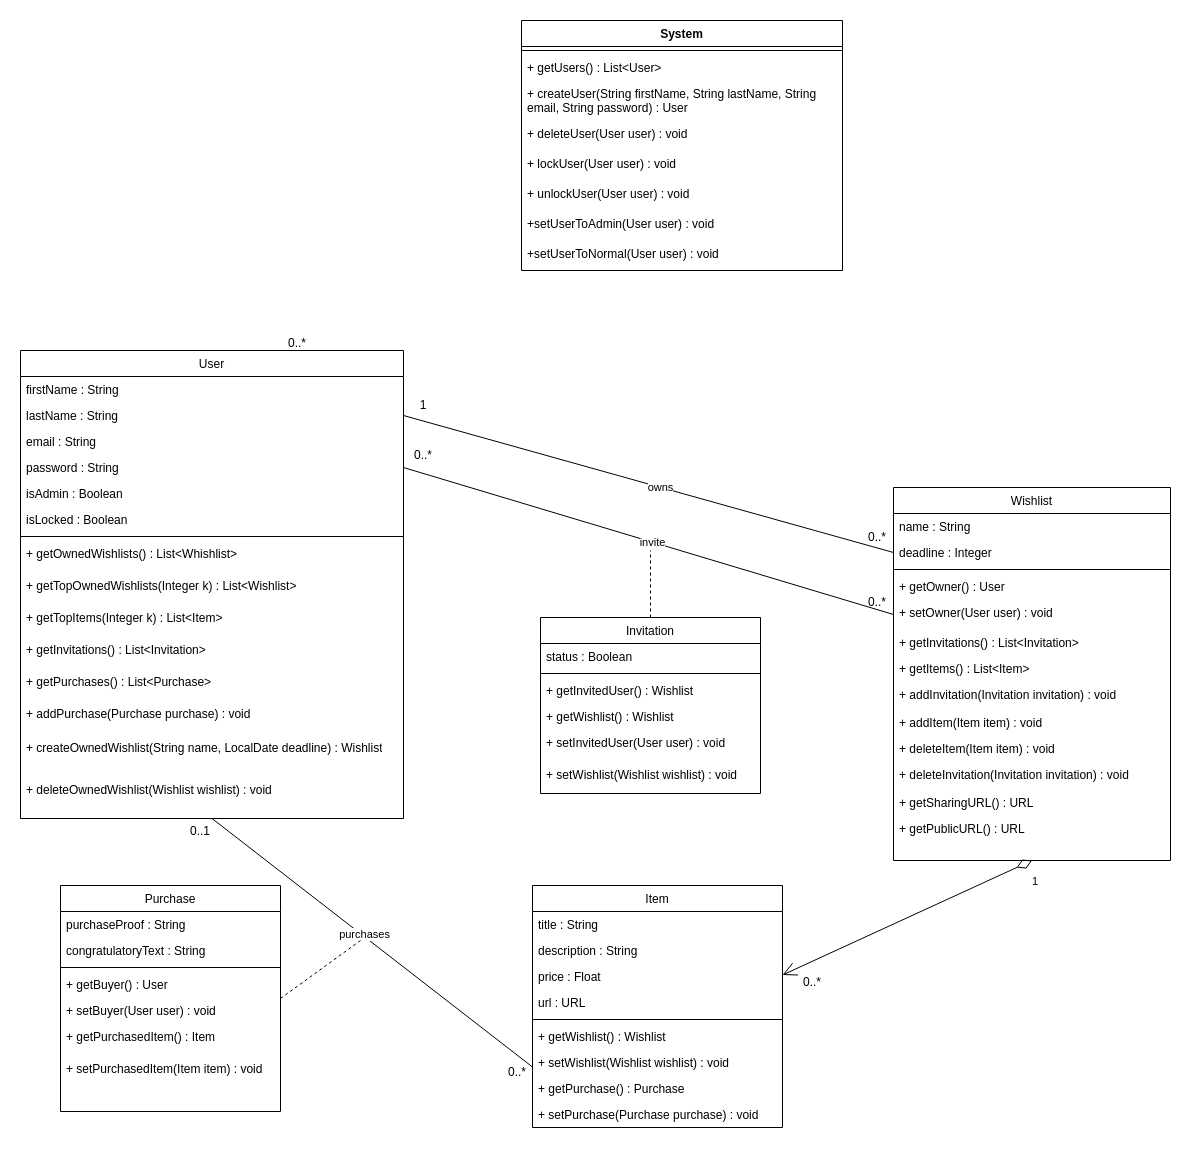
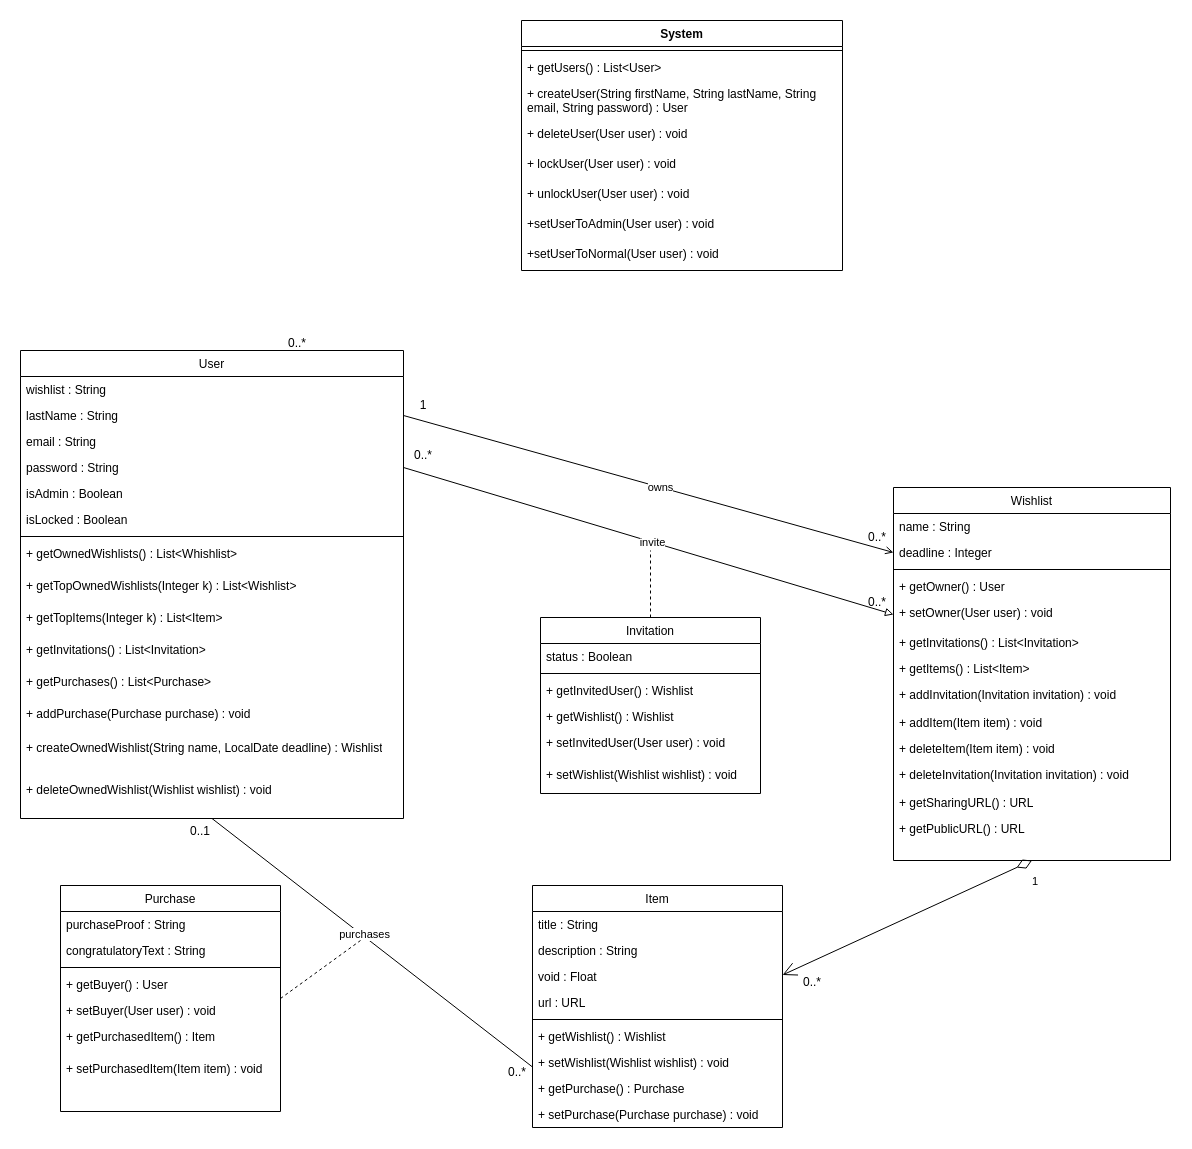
node "firstName : String": label "firstName : String" -> "wishlist : String"
edge "lastName : String" -- "deadline : Integer": arrowhead none -> open
edge "password : String" -- "+ setOwner(User user) : void": arrowhead none -> block
node "price : Float": label "price : Float" -> "void : Float"
